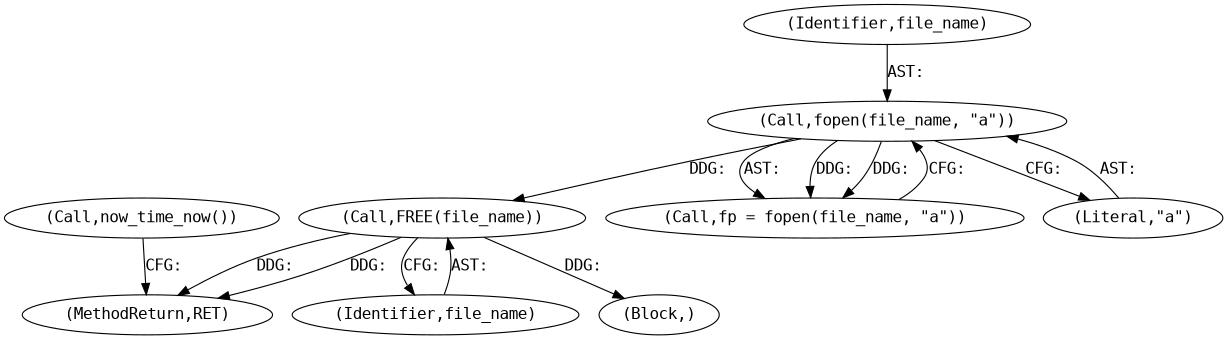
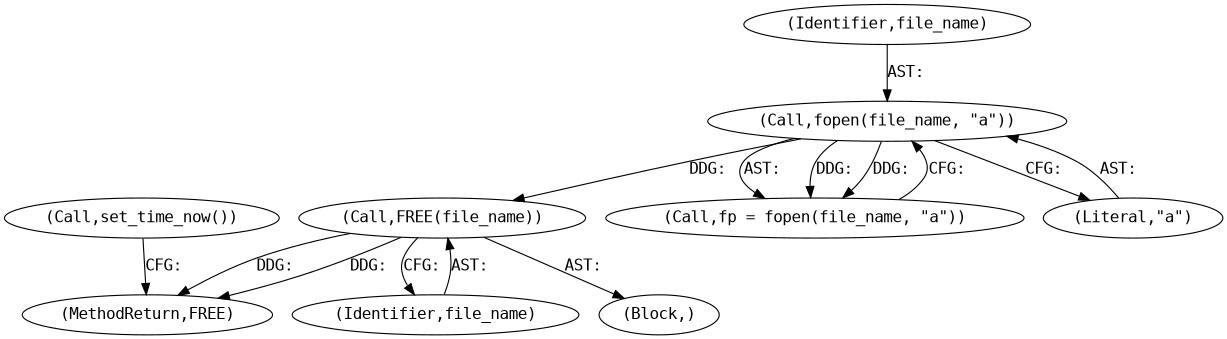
node "(Call,now_time_now())": label "(Call,now_time_now())" -> "(Call,set_time_now())"
edge "(Call,FREE(file_name))" -> "(Block,)": label "DDG: " -> "AST: "
node "(MethodReturn,RET)": label "(MethodReturn,RET)" -> "(MethodReturn,FREE)"
